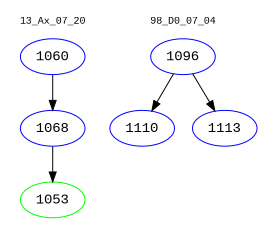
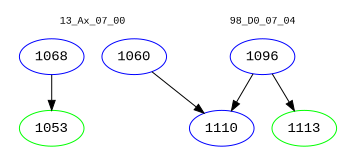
cluster "13_Ax_07_20": label "13_Ax_07_20" -> "13_Ax_07_00"
edge "1060" -> "1068": now "1060" -> "1110"
node "1113": color blue -> green
